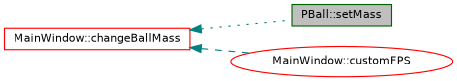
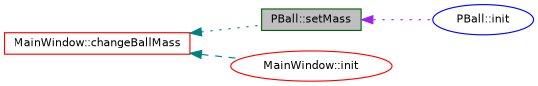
node "PBall::init": added
node "MainWindow::customFPS": label "MainWindow::customFPS" -> "MainWindow::init"
